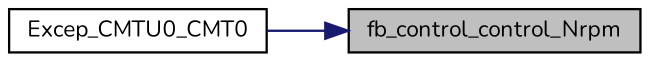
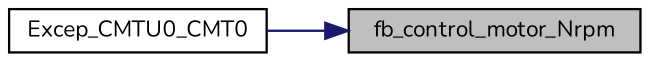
node "fb_control_control_Nrpm": label "fb_control_control_Nrpm" -> "fb_control_motor_Nrpm"
